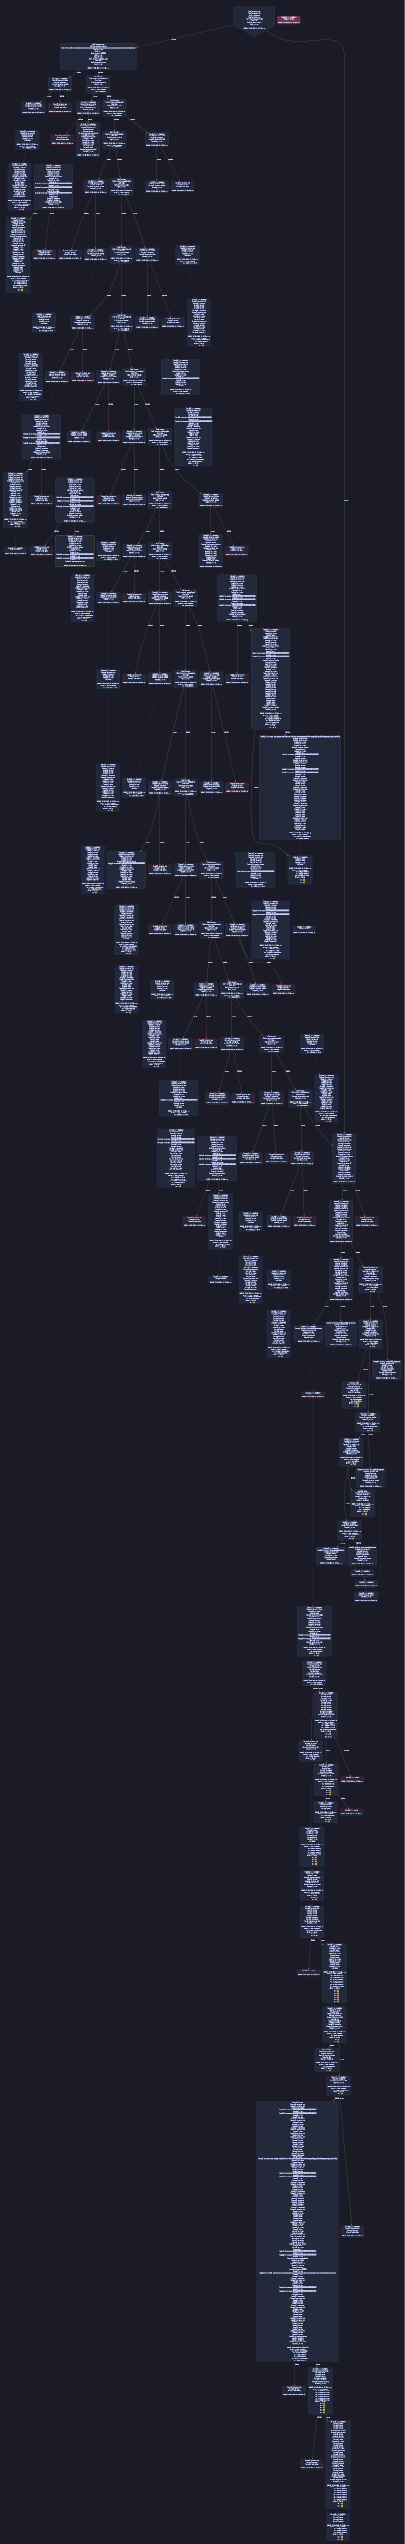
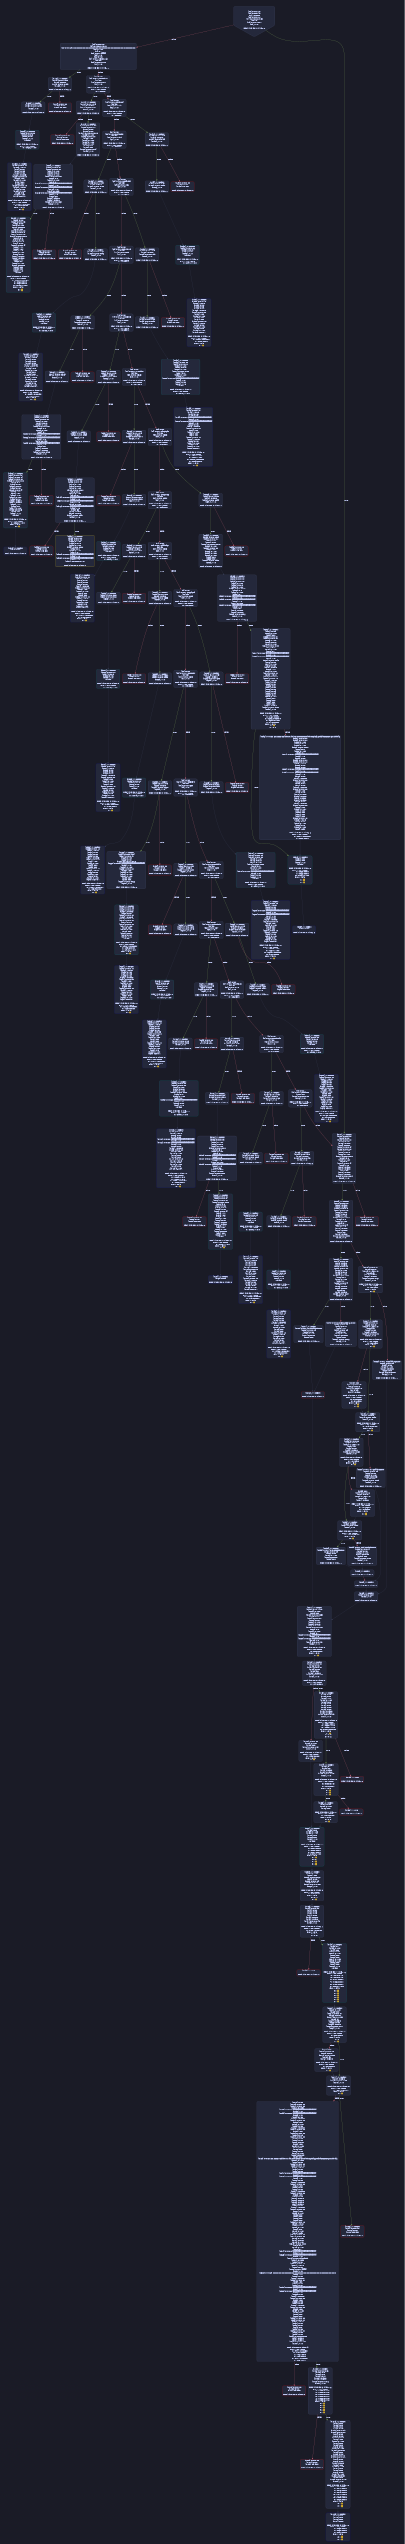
node "[0563] JUMPDEST [0564] STOP Stack size req: 0, sizeΔ: 0": removed
node "[075f] JUMPDEST [0760] STOP Stack size req: 0, sizeΔ: 0": label "[075f] JUMPDEST [0760] STOP Stack size req: 0, sizeΔ: 0" -> "[075f] JUMPDEST [0760] STOP Stack sizeΔ req: 0, sizeΔ: 0"
